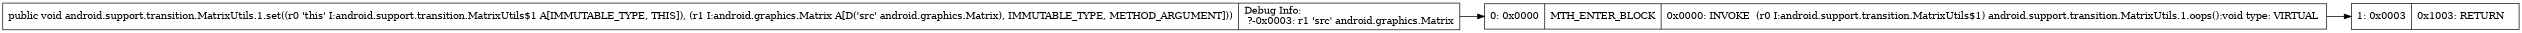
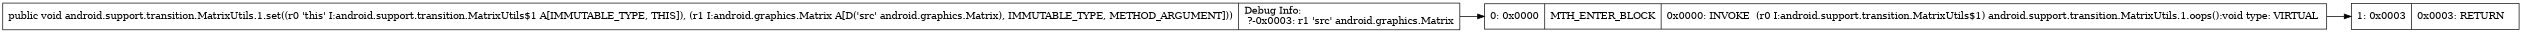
node "1: 0x0003": text "0x1003: RETURN" -> "0x0003: RETURN"
